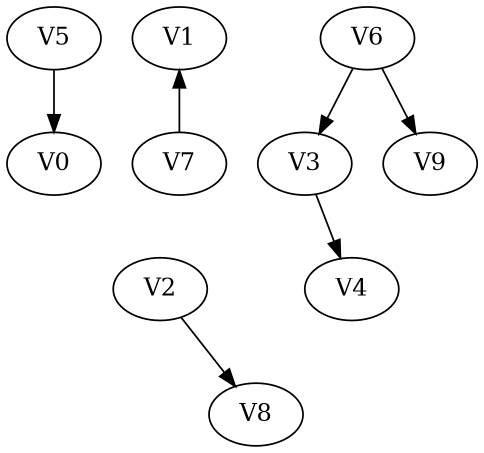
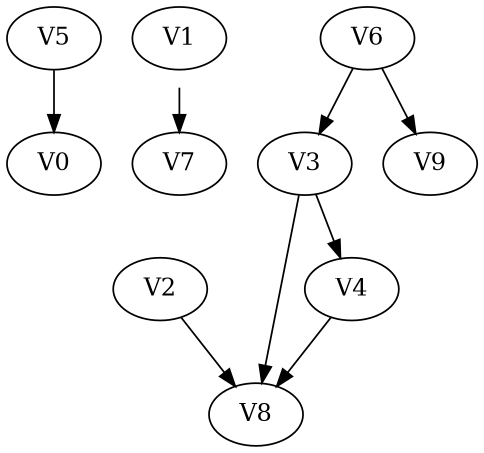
edge "V7" -> "V1": reversed
edge "V3" -> "V8": added
edge "V4" -> "V8": added
